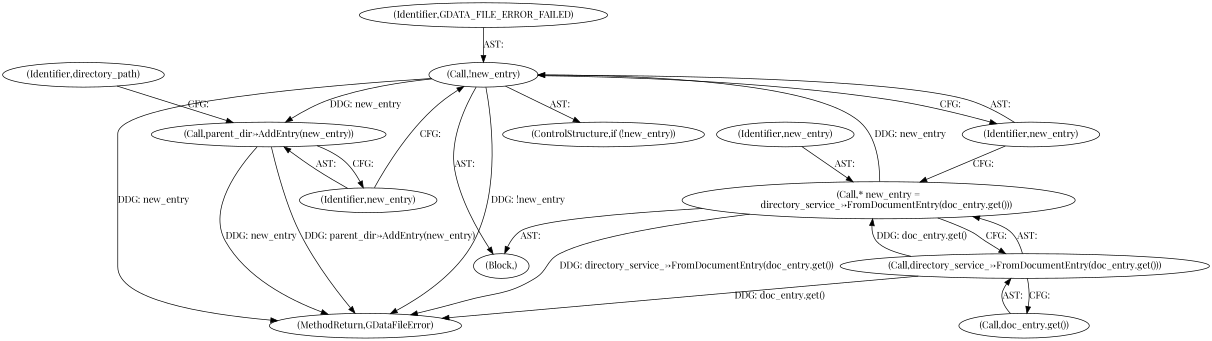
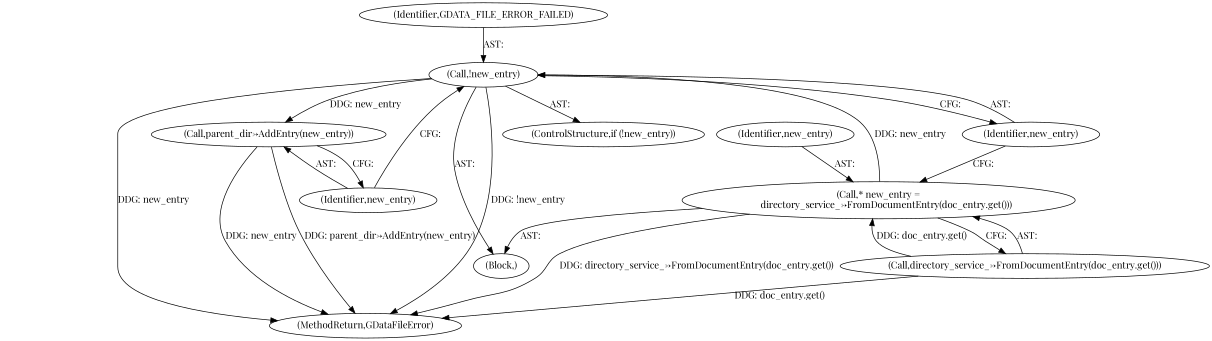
node "(Identifier,directory_path)": removed
node "(Call,doc_entry.get())": removed
